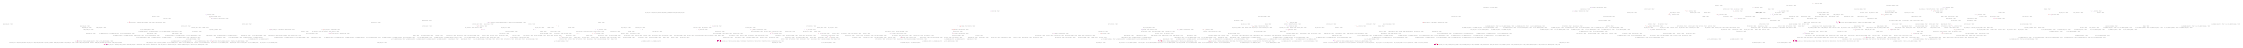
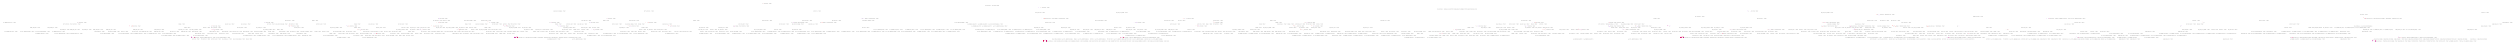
edge "s14" -> "s21": reversed
